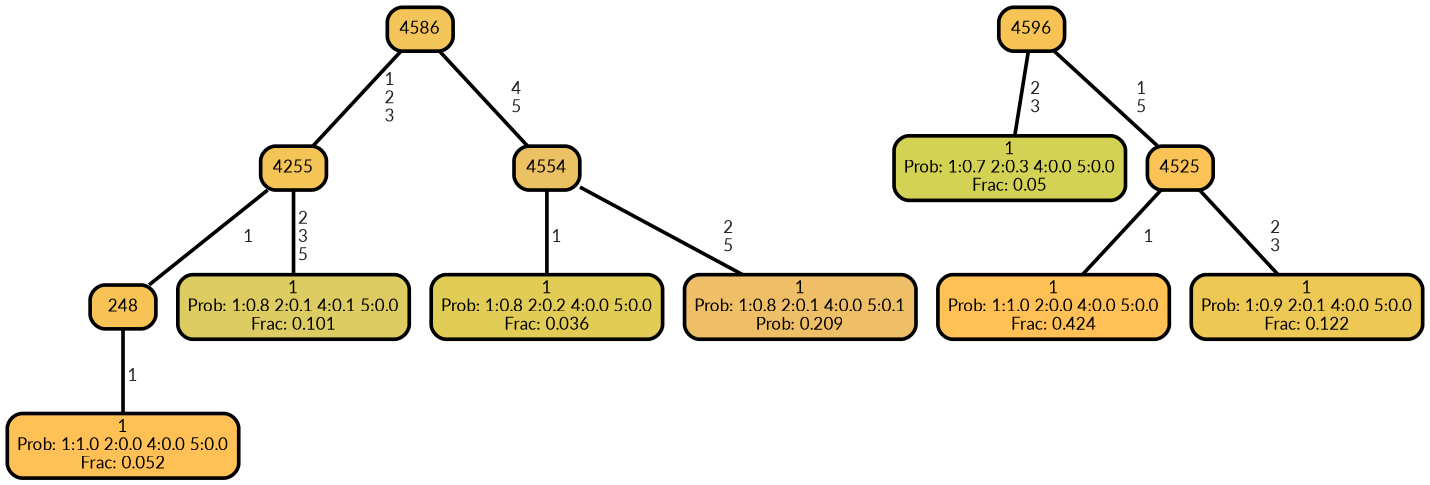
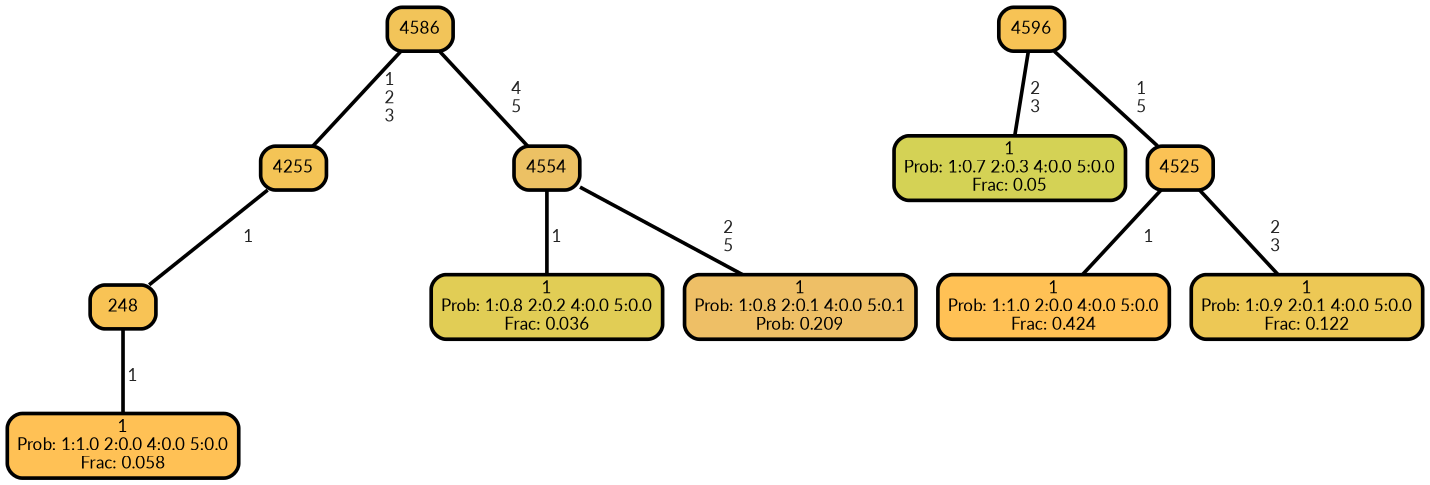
node "1 Prob: 1:0.8 2:0.1 4:0.1 5:0.0 Frac: 0.101": removed
node "1 Prob: 1:1.0 2:0.0 4:0.0 5:0.0 Frac: 0.052": label "1 Prob: 1:1.0 2:0.0 4:0.0 5:0.0 Frac: 0.052" -> "1 Prob: 1:1.0 2:0.0 4:0.0 5:0.0 Frac: 0.058"
